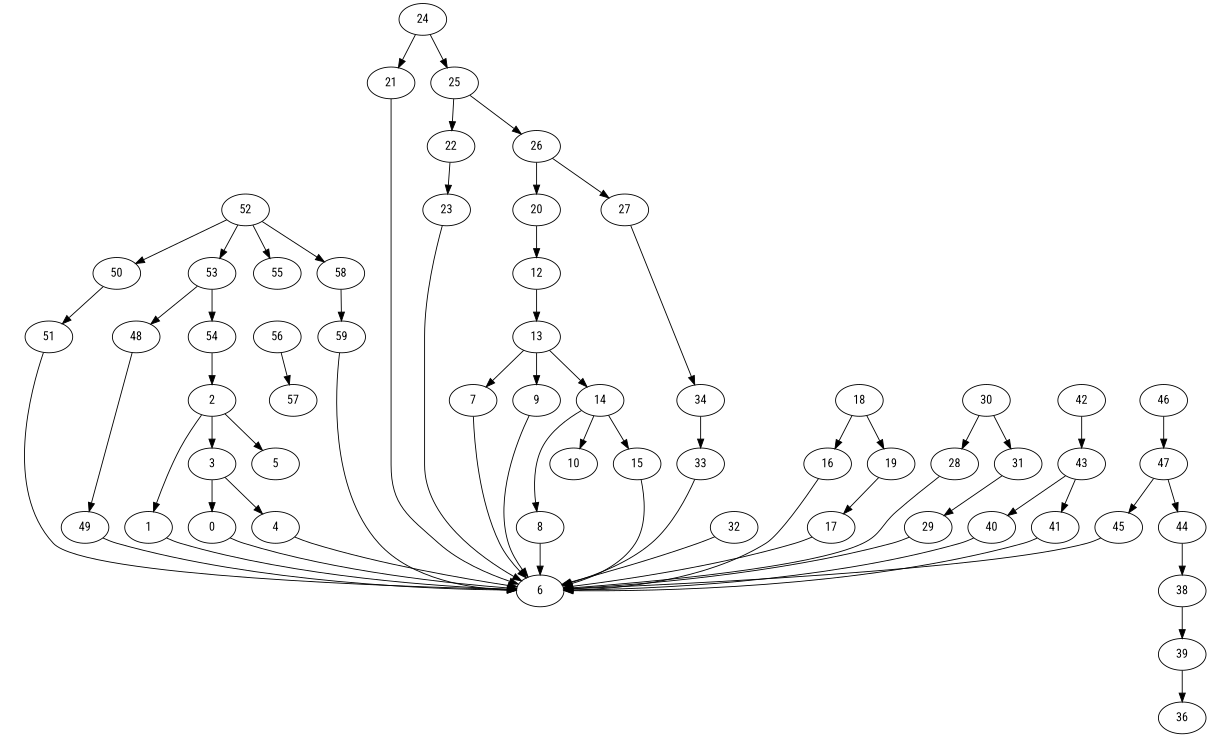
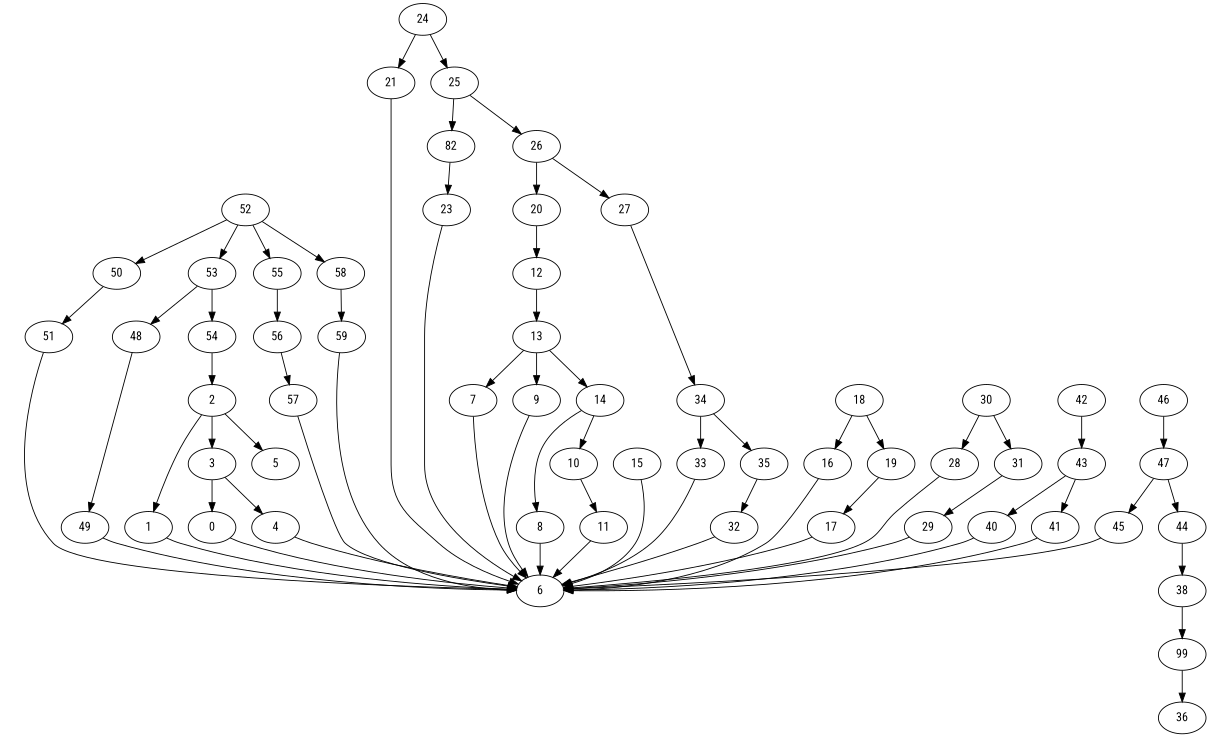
node "22": label "22" -> "82"
edge "55" -> "56": added
edge "14" -> "15": removed
node "35": added
node "11": added
edge "57" -> "6": added
node "39": label "39" -> "99"
